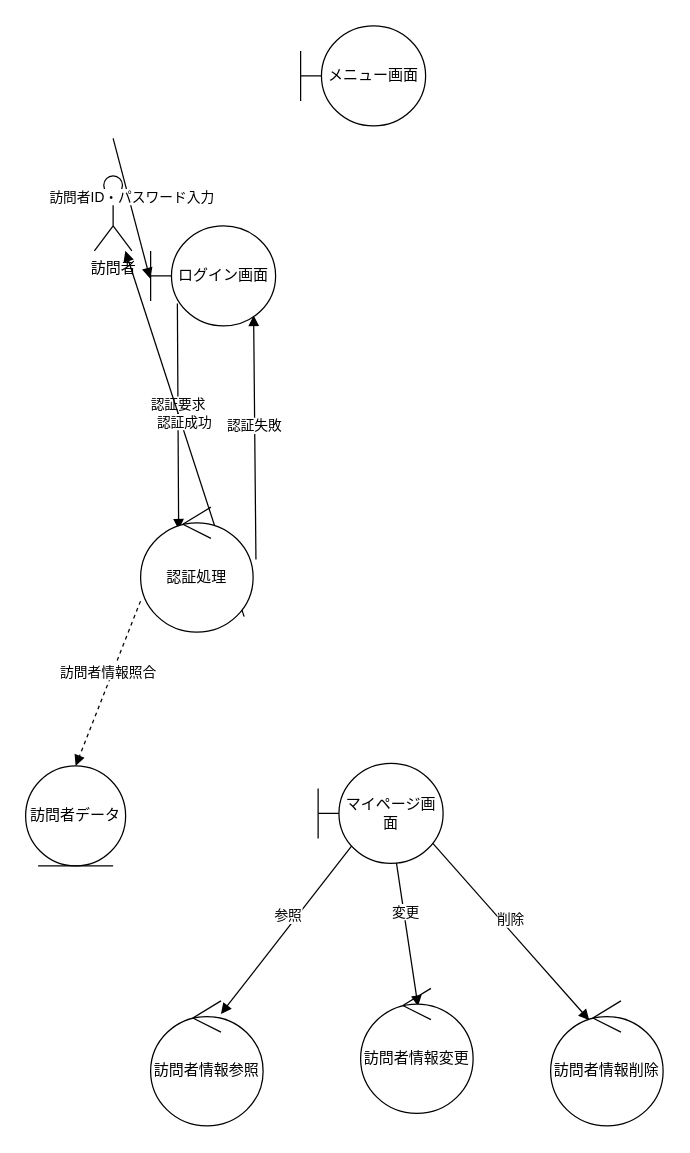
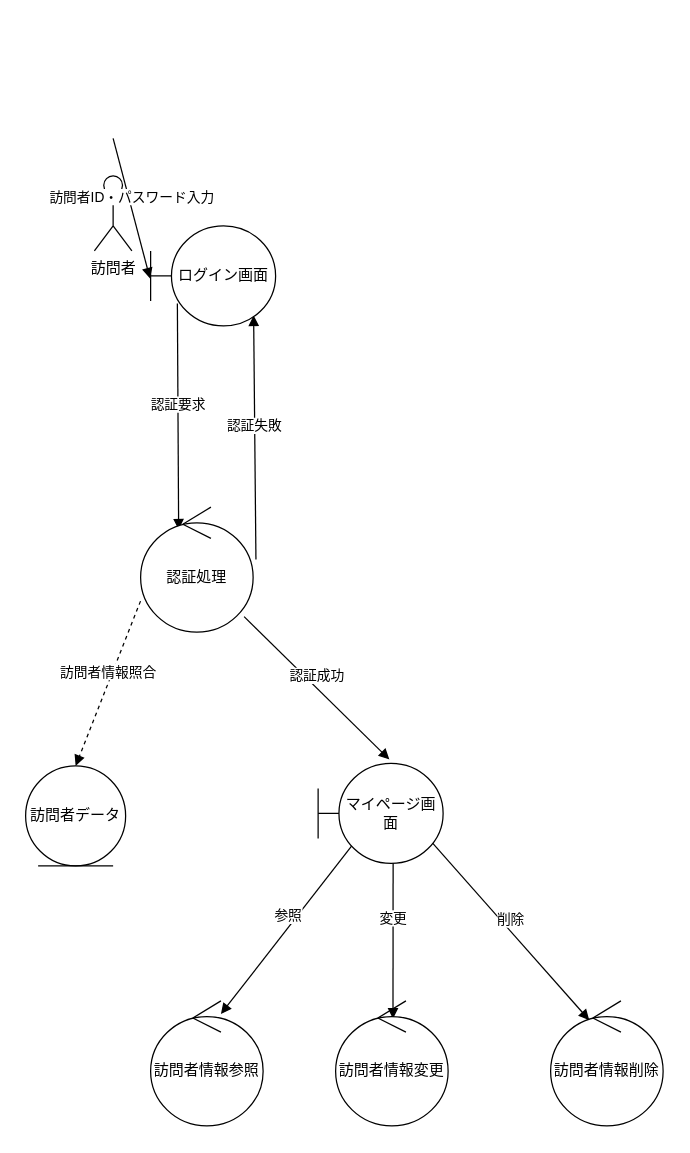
node "メニュー画面": removed
edge "認証処理" -> "訪問者": now "認証処理" -> "マイページ画面"
node "訪問者情報変更": moved (417, 1051) -> (392, 1063)
